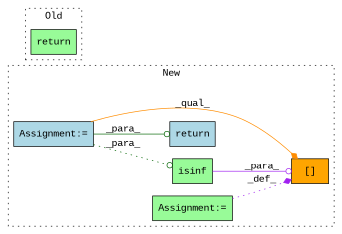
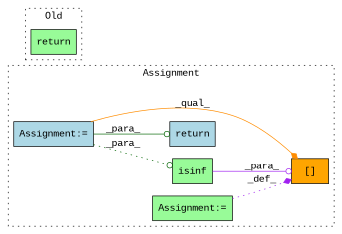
cluster "New": label "New" -> "Assignment"
